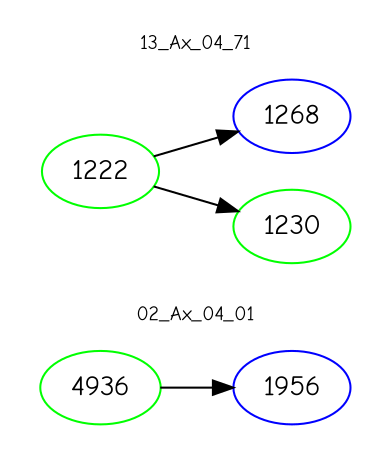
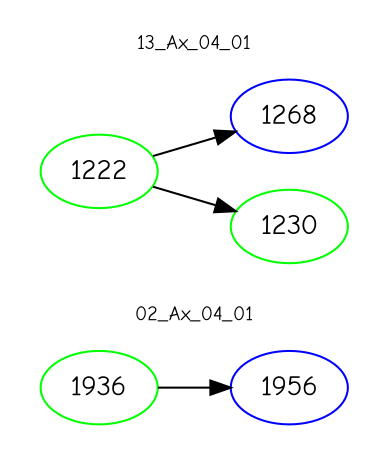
cluster "13_Ax_04_71": label "13_Ax_04_71" -> "13_Ax_04_01"
node "4936": label "4936" -> "1936"
